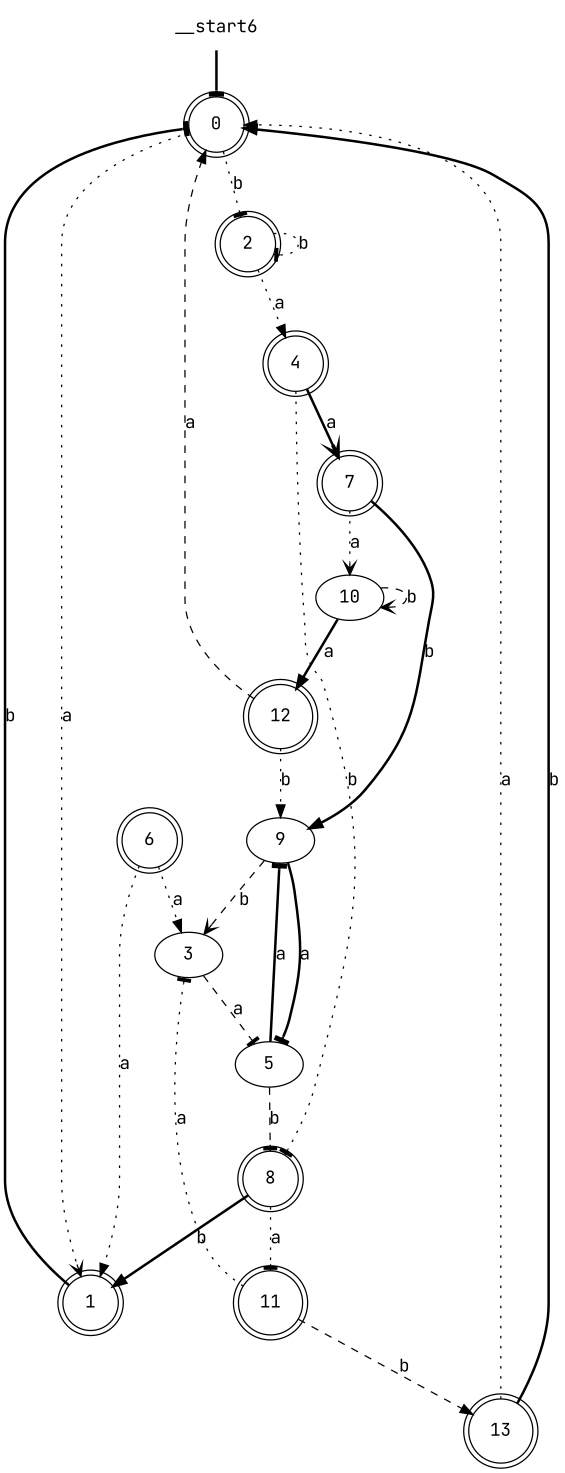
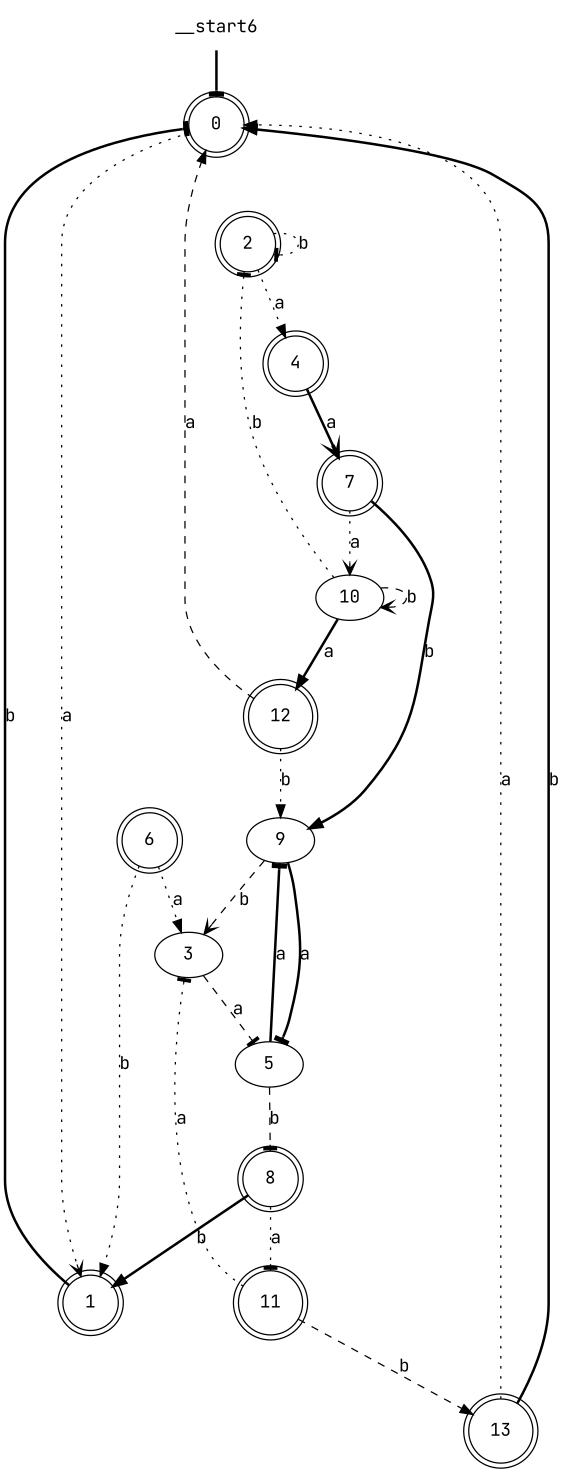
edge "0" -> "2": now "10" -> "2"
edge "4" -> "8": removed, label "b"
edge "6" -> "1": label "a" -> "b"
